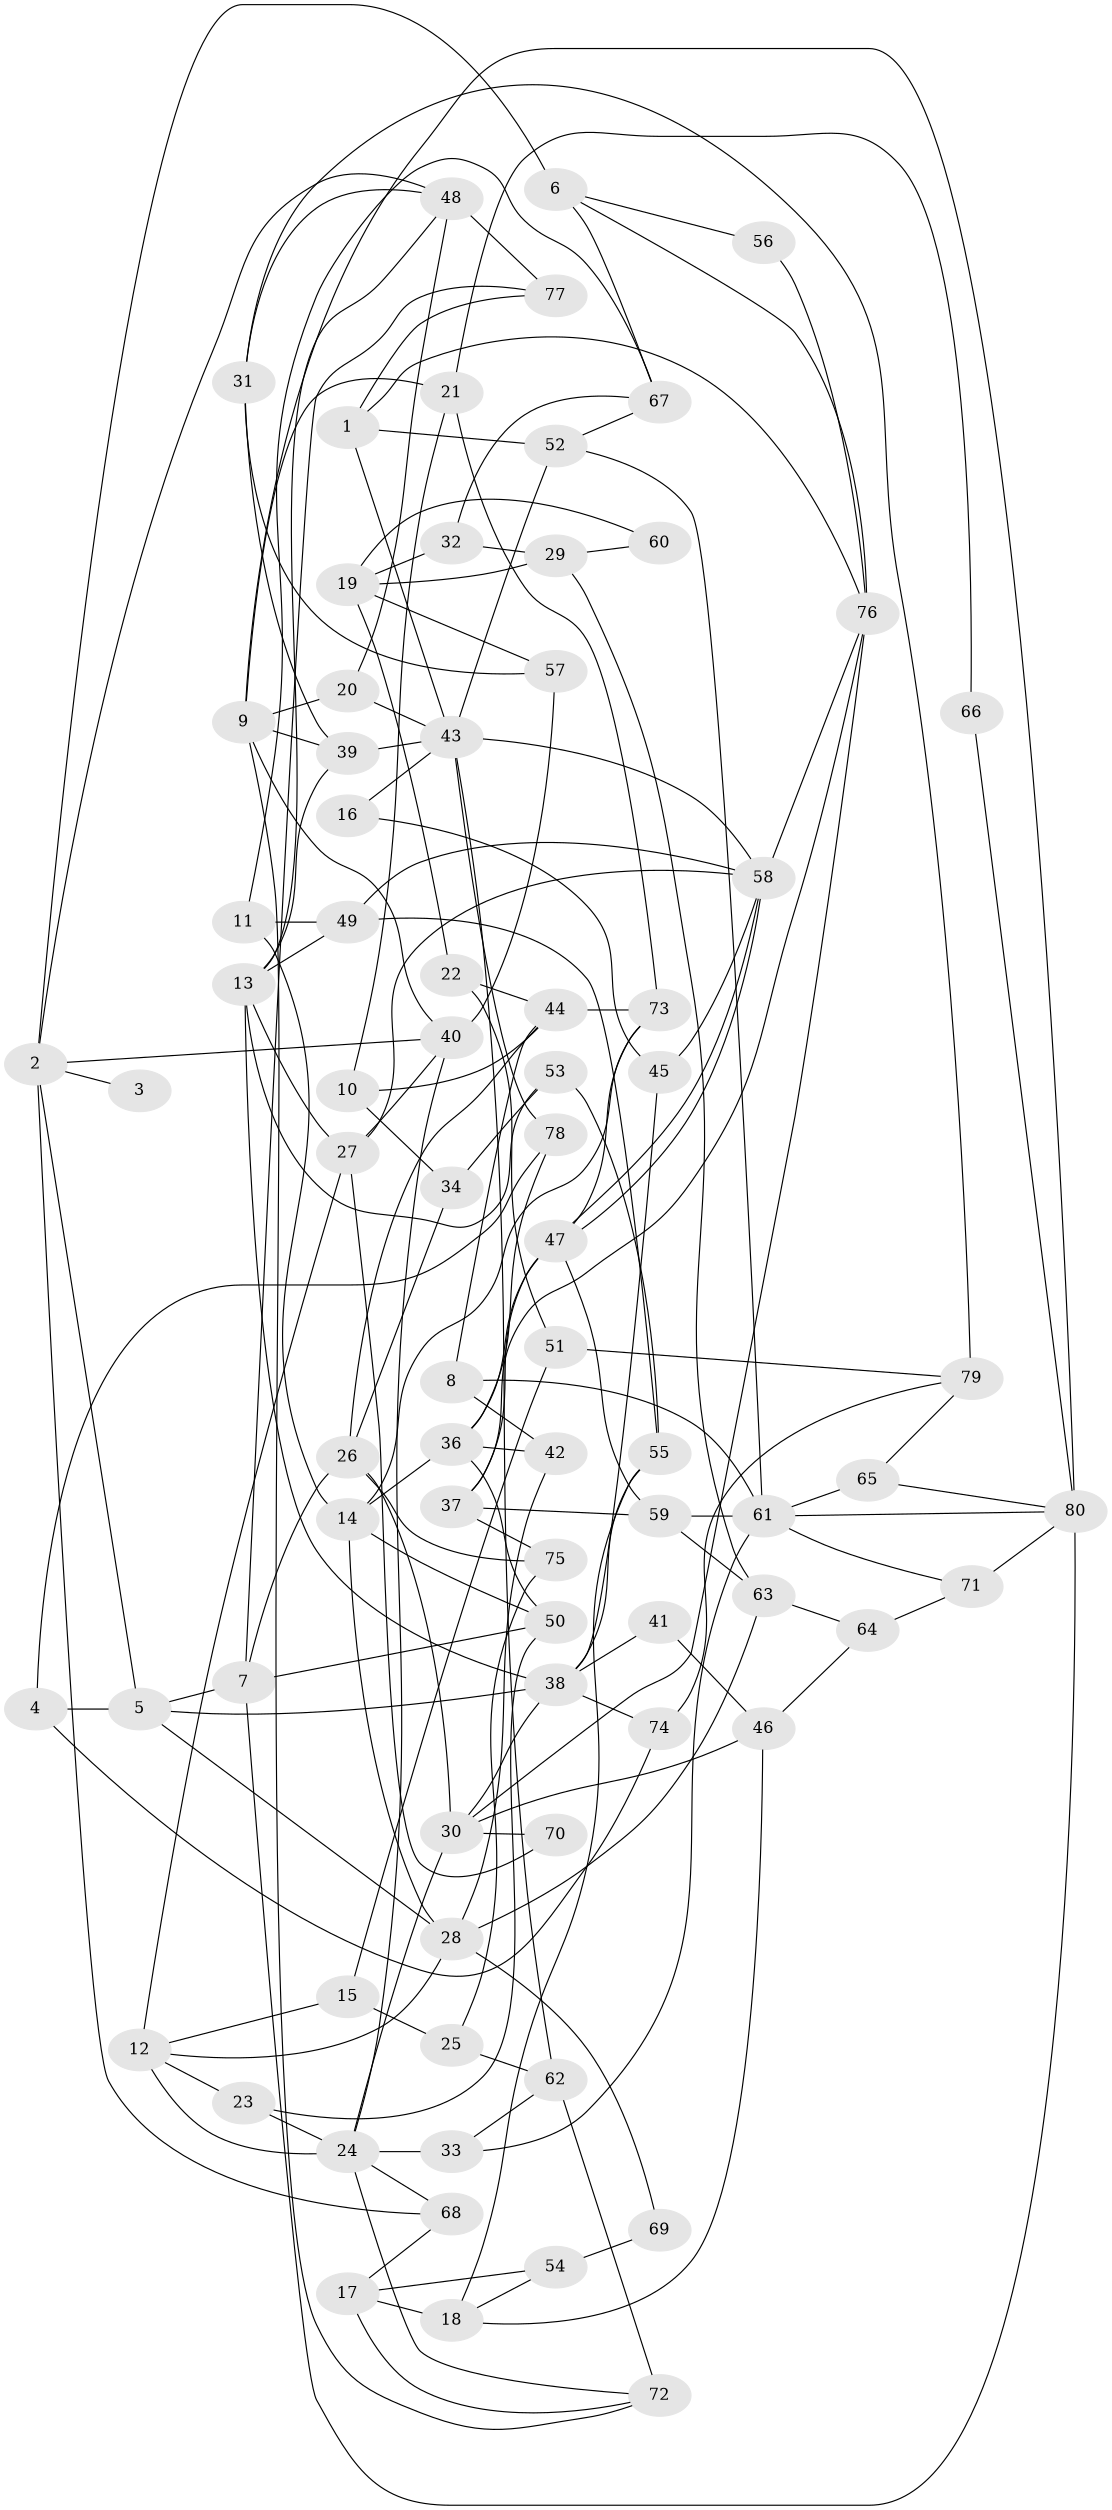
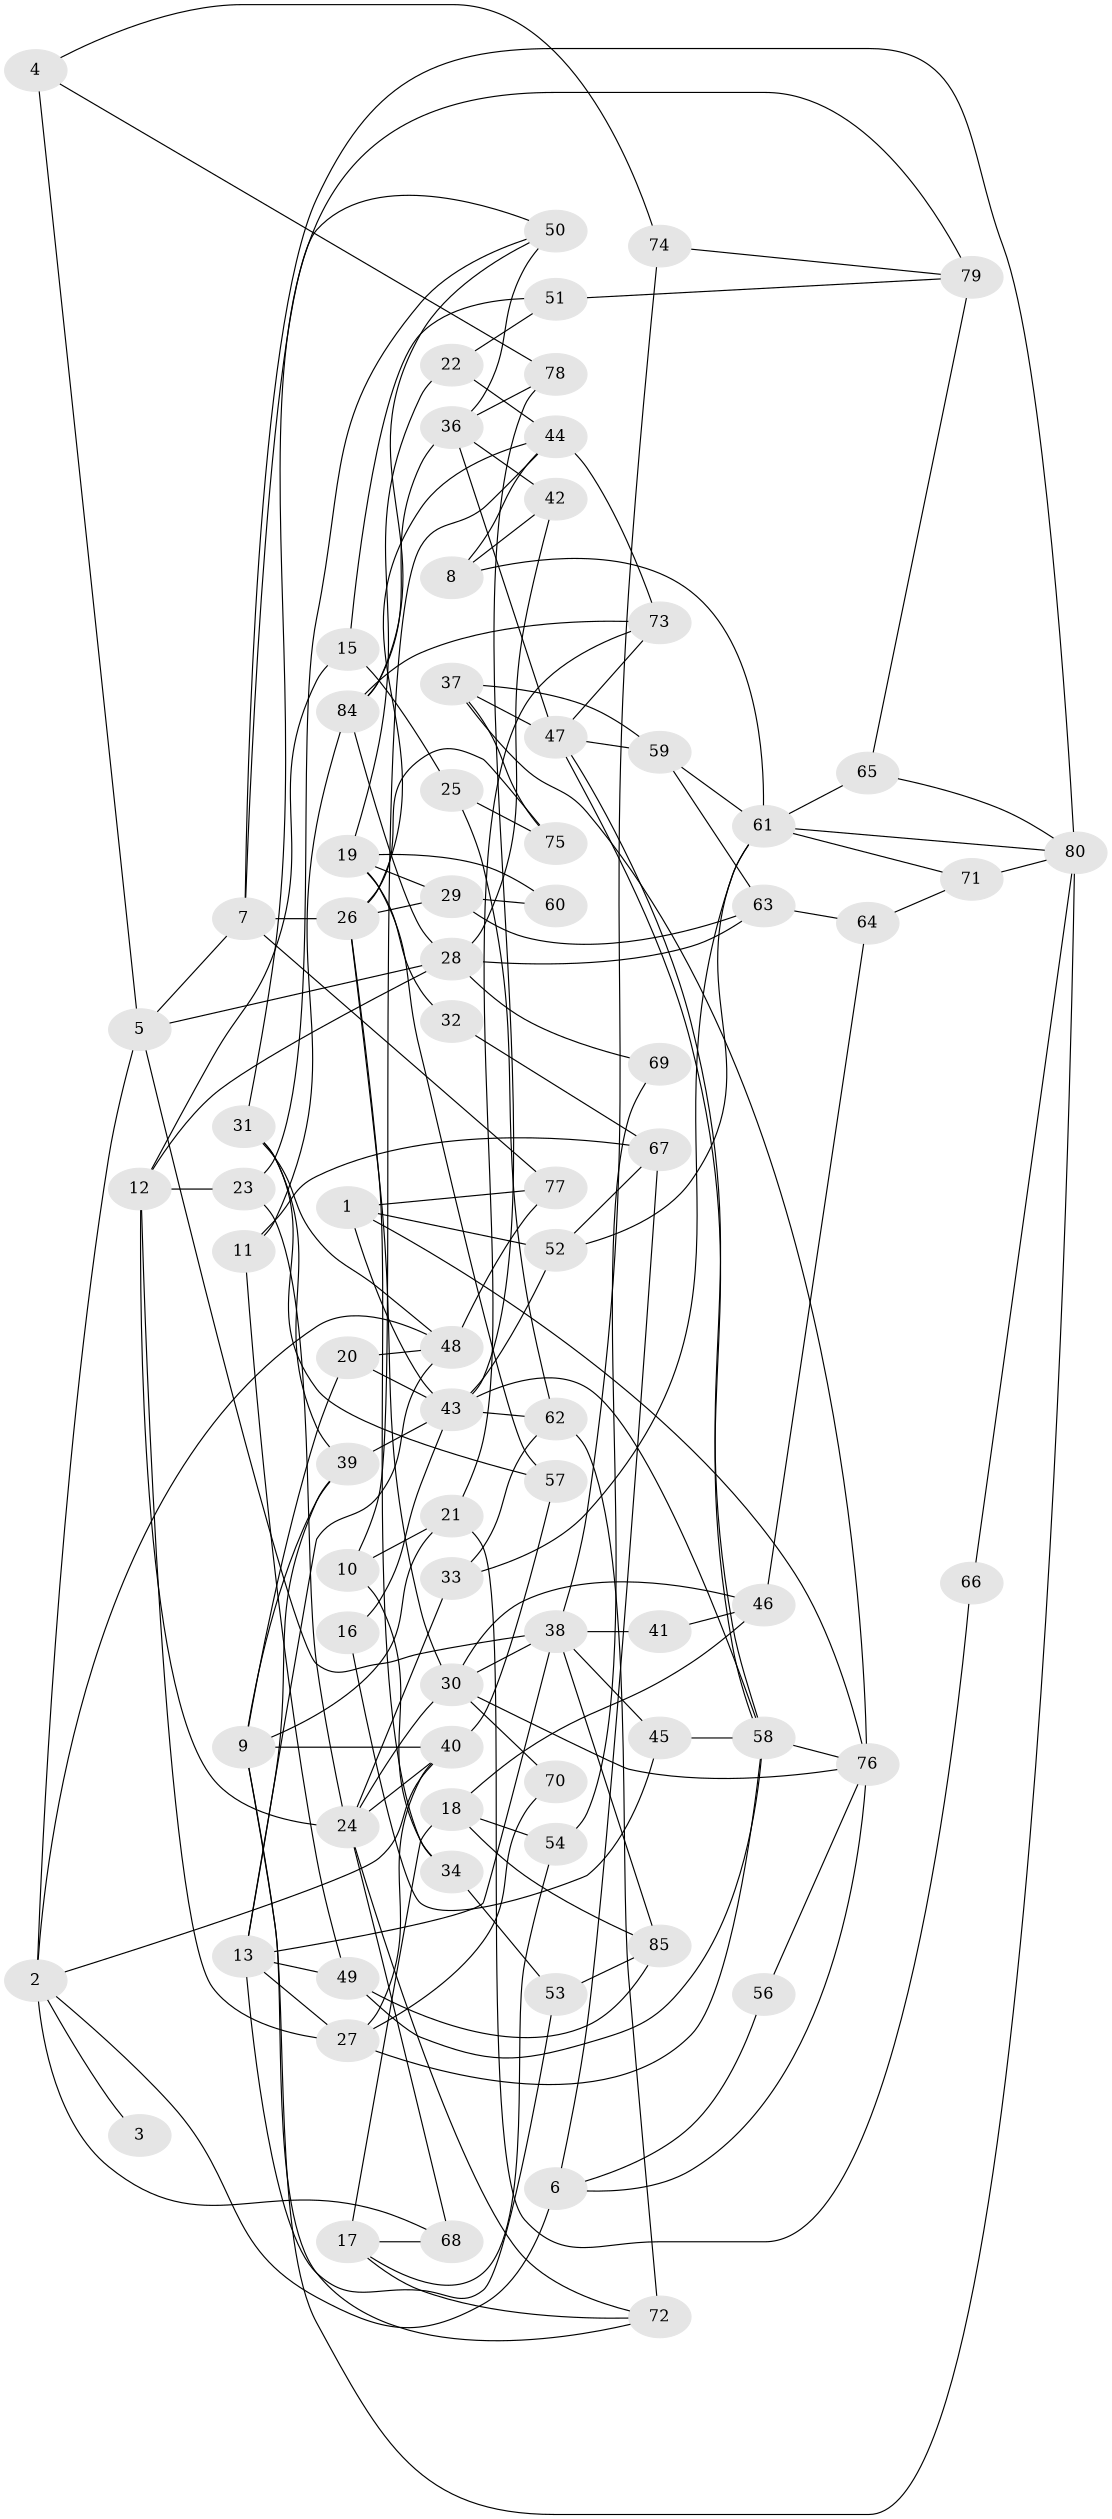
edge "32" -- "29": now "26" -- "29"
node "55": label "55" -> "85"
node "14": label "14" -> "84"
